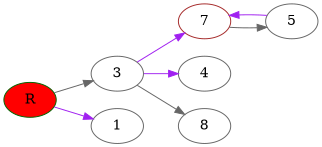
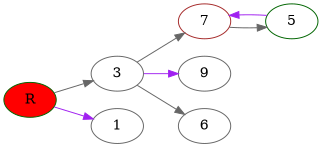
node "5": color gray40 -> darkgreen
edge "3" -> "7": color purple -> gray40
node "4": label "4" -> "9"
node "8": label "8" -> "6"
